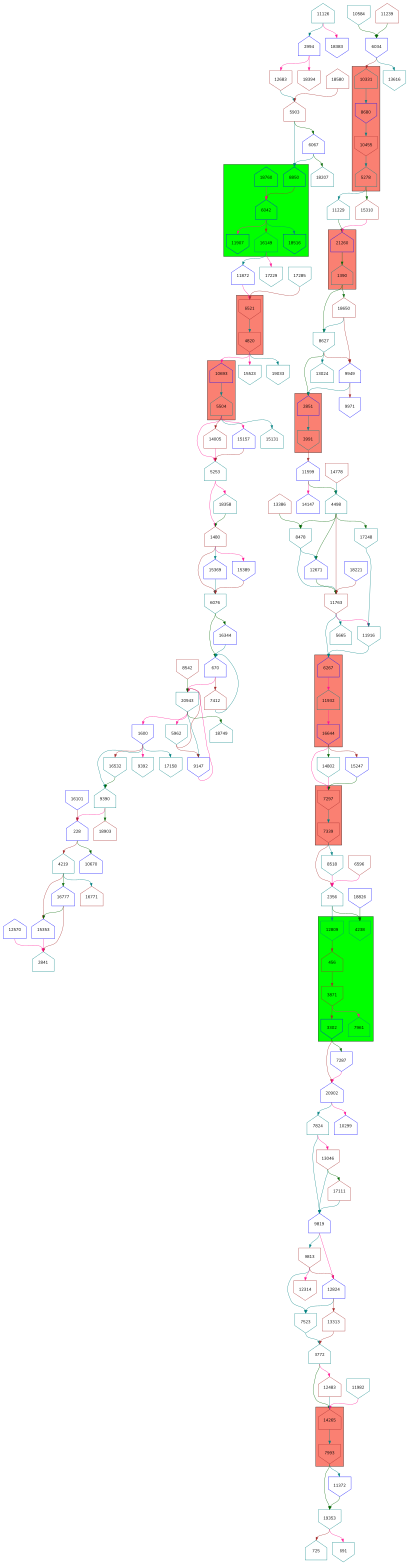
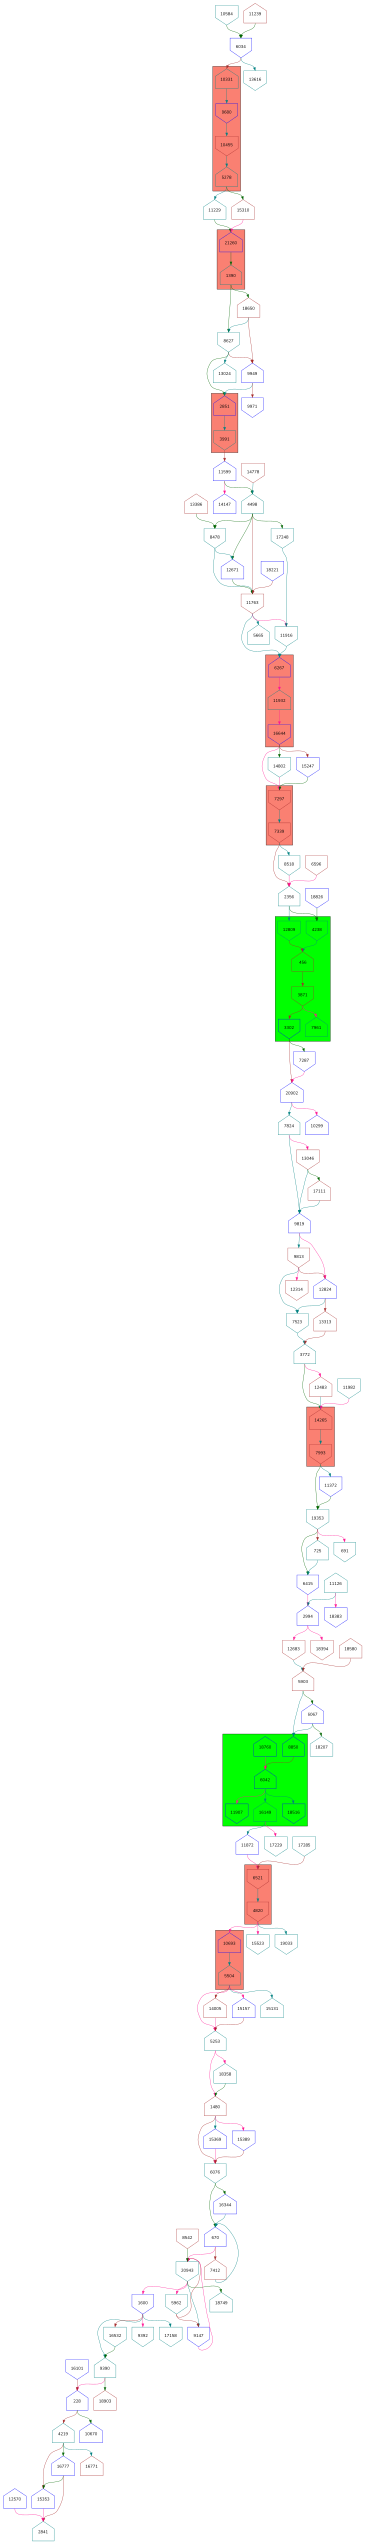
edge "6042" -> "16149": color brown -> teal
edge "15369" -> "6076": color teal -> deeppink
edge "4238" -> "456": added
node "6415": added
